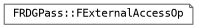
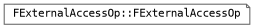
node "FRDGPass::FExternalAccessOp": label "FRDGPass::FExternalAccessOp" -> "FExternalAccessOp::FExternalAccessOp"
